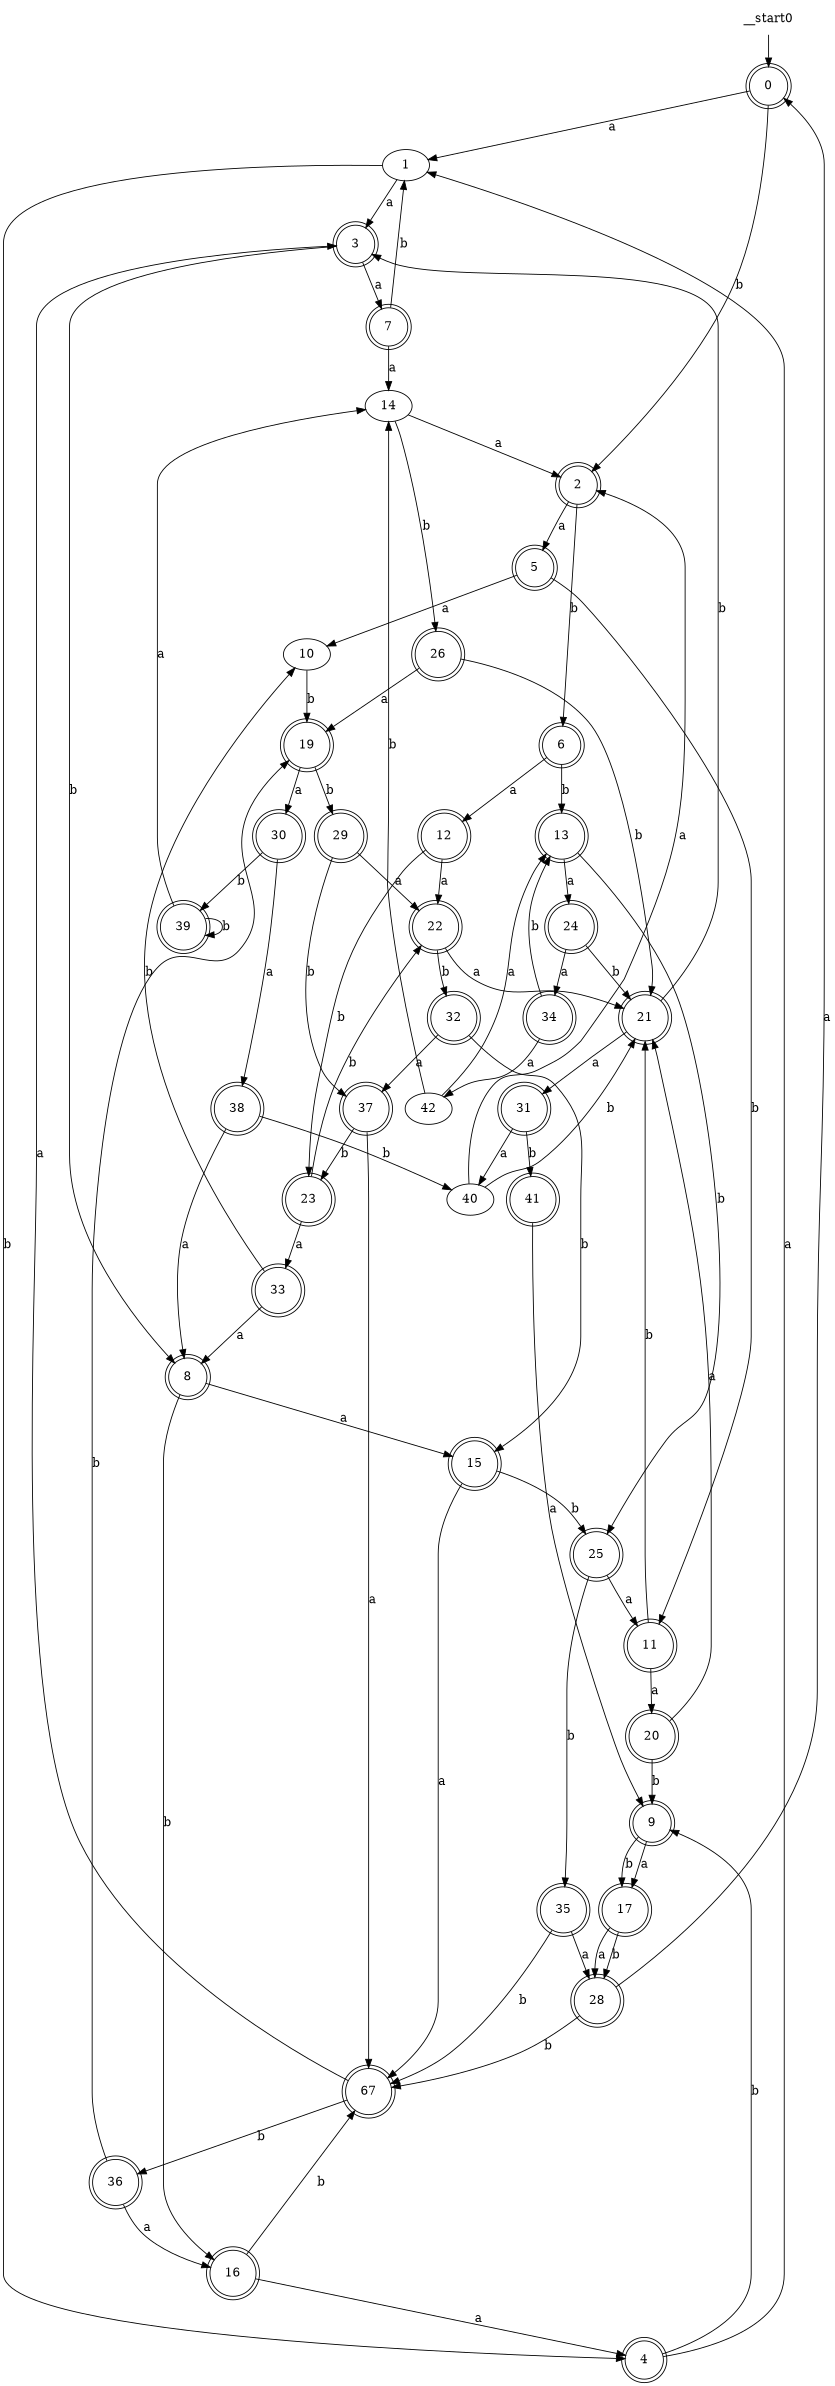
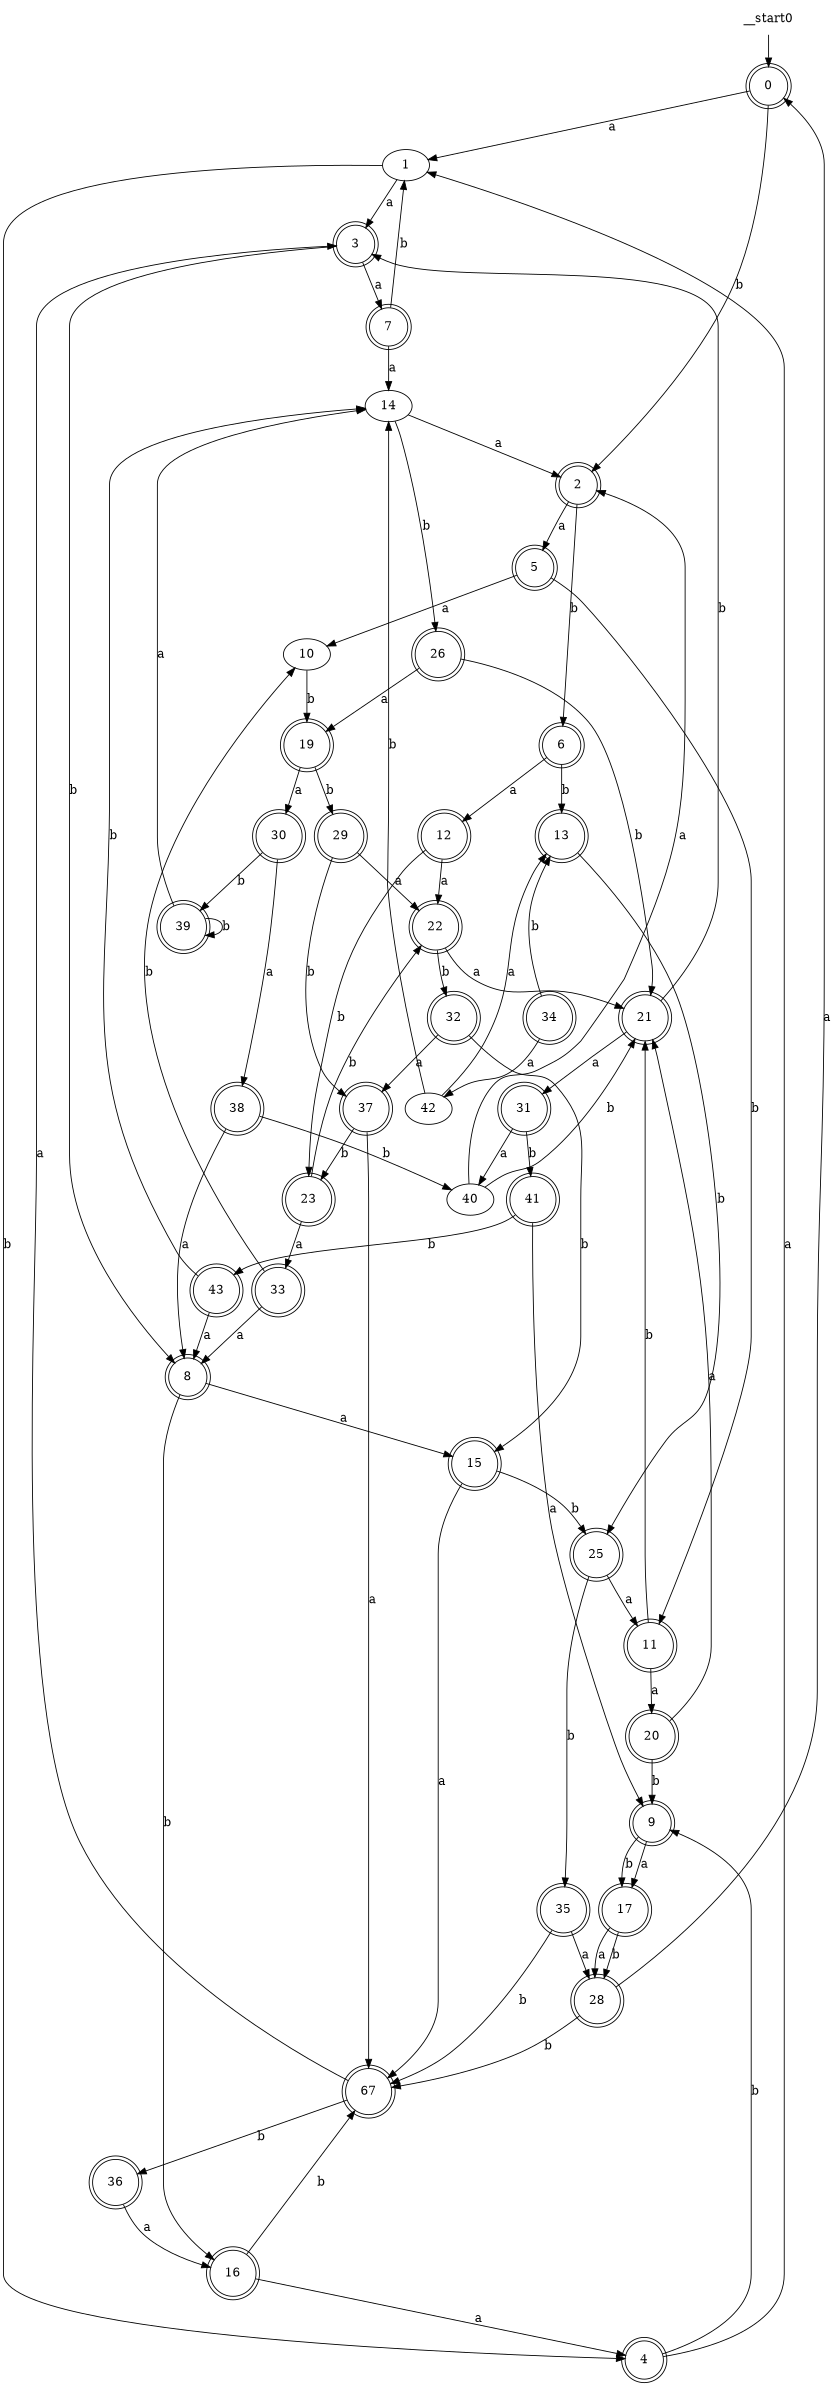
node "24": removed
node "43": added
edge "36" -> "19": removed, label "b"
